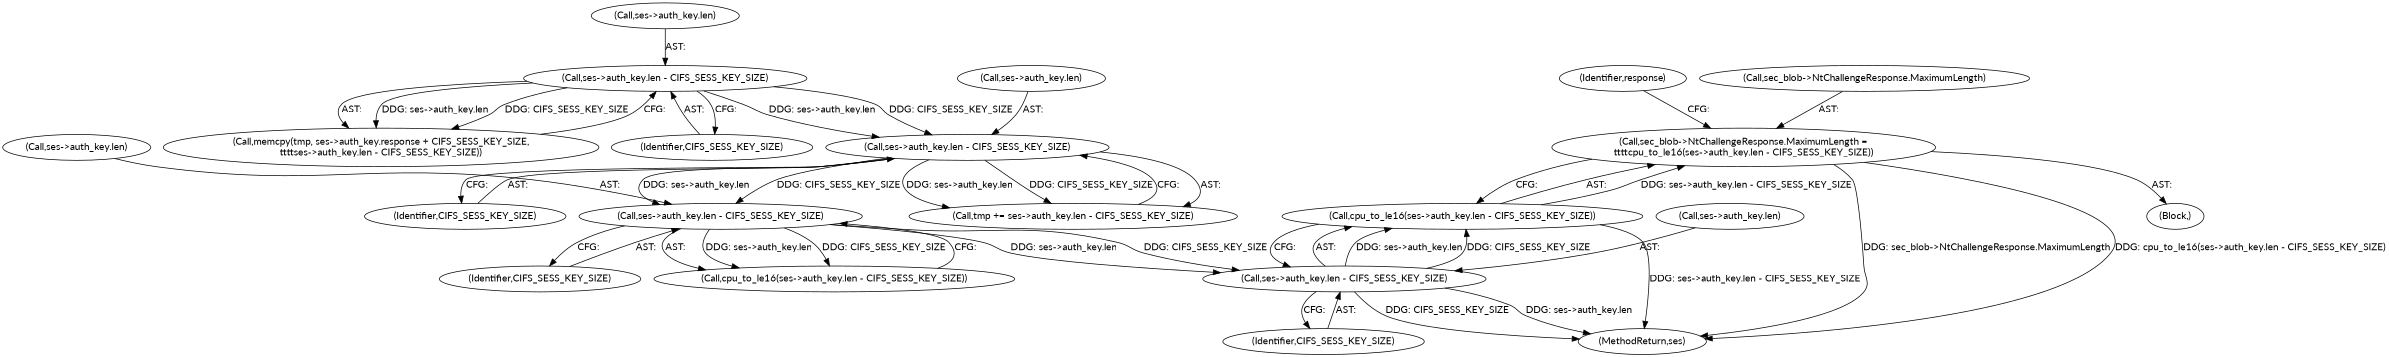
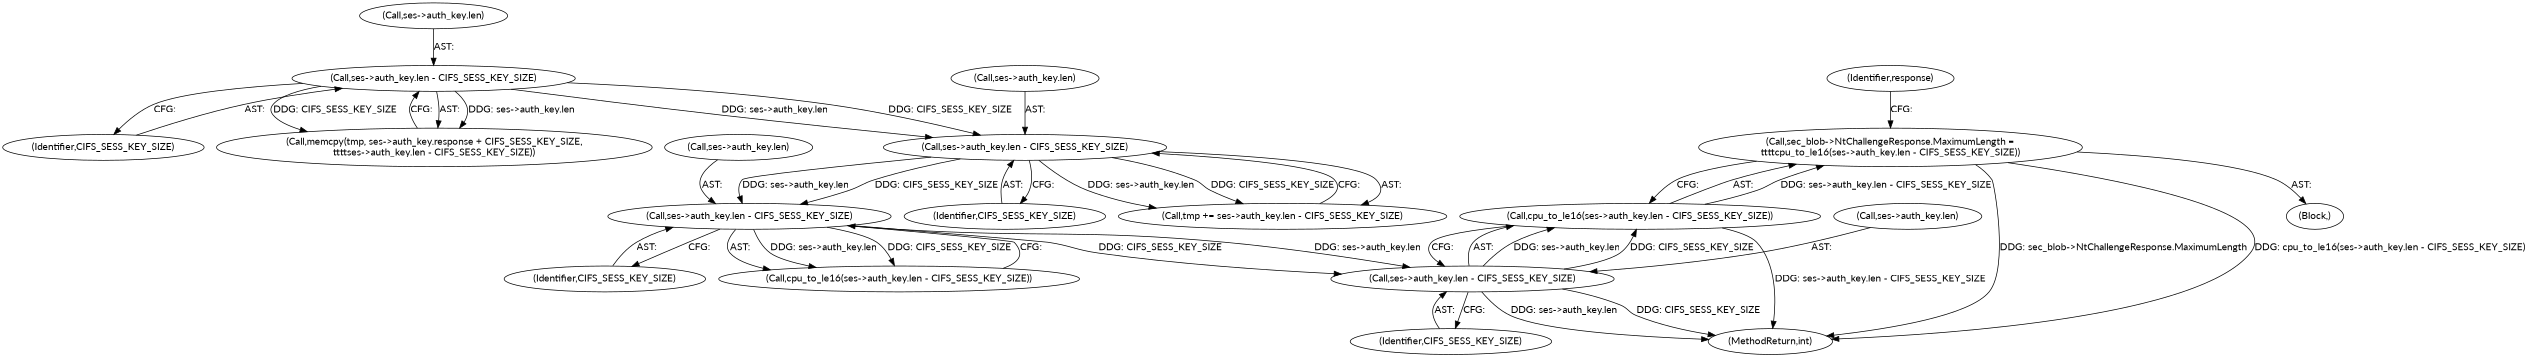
node "(Call,sec_blob->NtChallengeResponse.MaximumLength)": removed
node "(MethodReturn,ses)": label "(MethodReturn,ses)" -> "(MethodReturn,int)"
